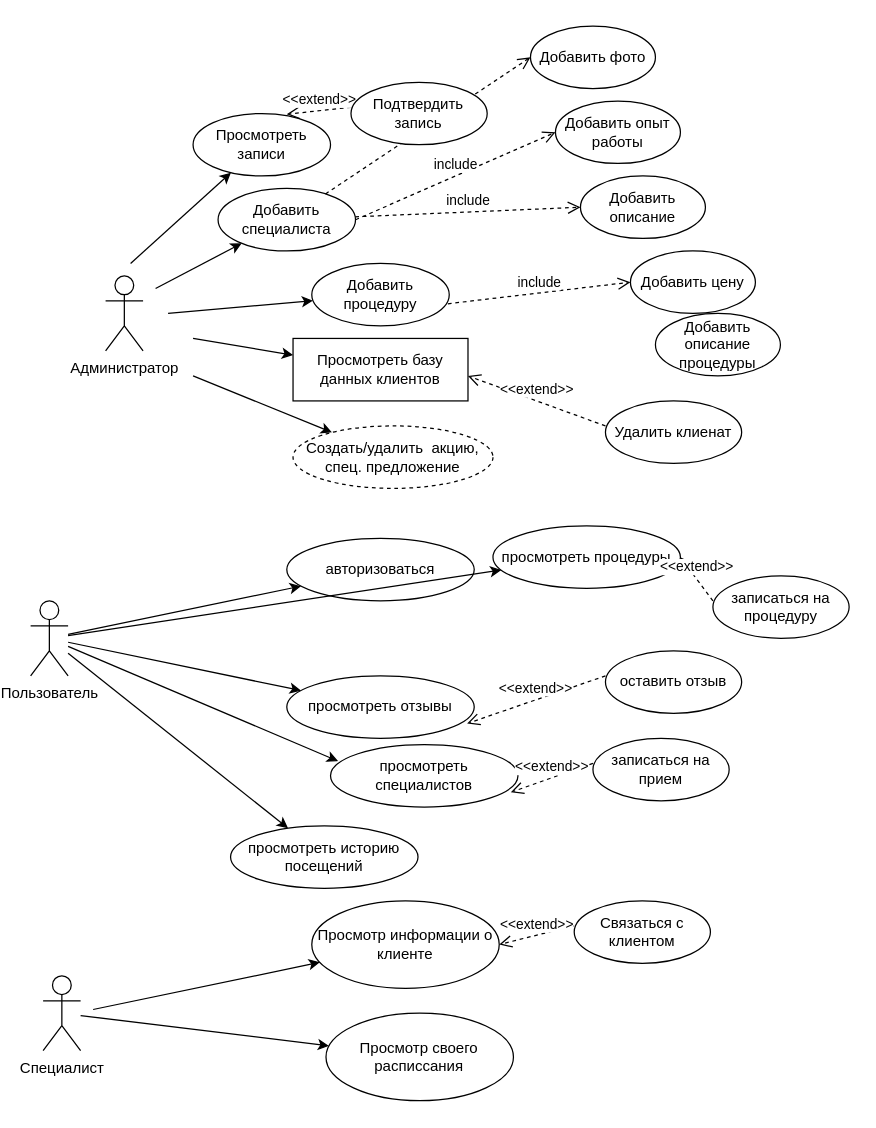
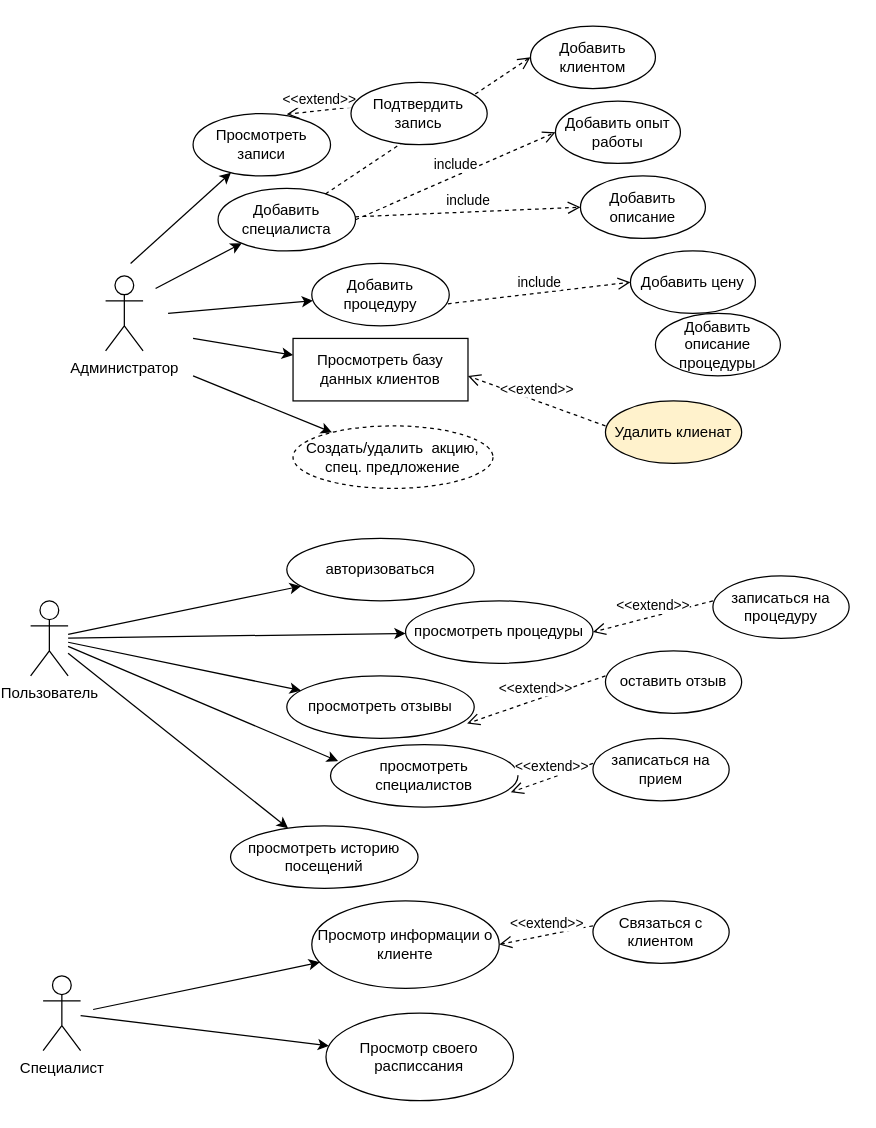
node "Добавить фото": label "Добавить фото" -> "Добавить клиентом"
node "Удалить клиенат": fillcolor #ffffff -> #fff2cc
node "просмотреть процедуры": moved (587, 557) -> (499, 632)
node "Связаться с клиентом": moved (643, 932) -> (661, 932)
